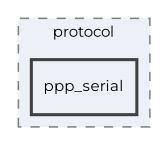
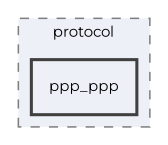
node "ppp_serial": label "ppp_serial" -> "ppp_ppp"
